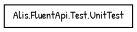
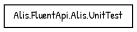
node "Alis.FluentApi.Test.UnitTest": label "Alis.FluentApi.Test.UnitTest" -> "Alis.FluentApi.Alis.UnitTest"
